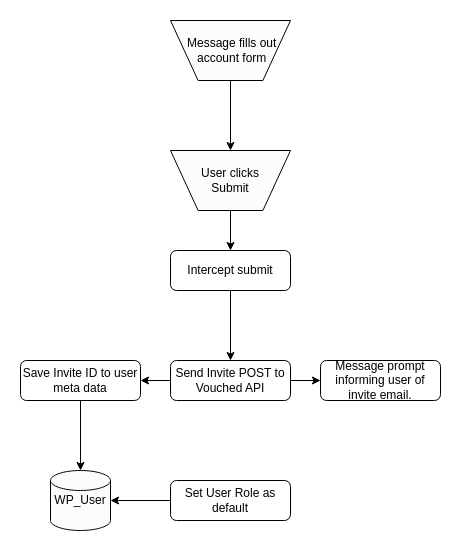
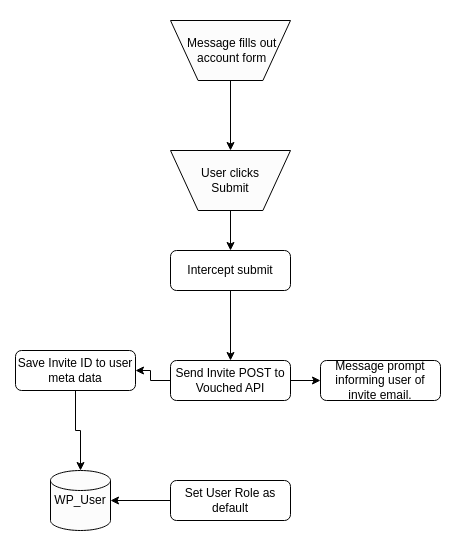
node "Save Invite ID to user meta data": moved (81, 381) -> (76, 371)
